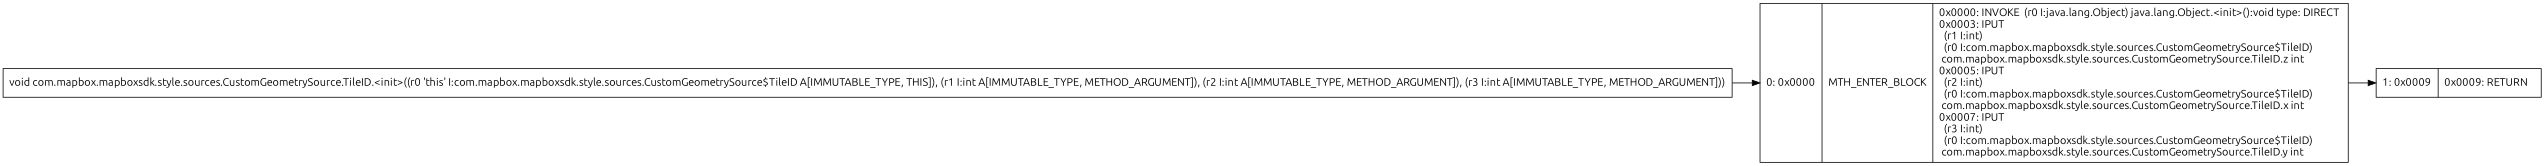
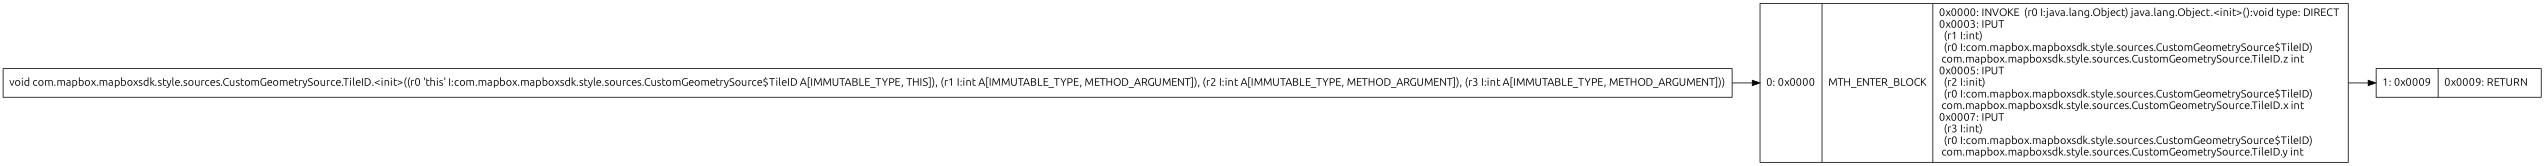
node "0: 0x0000": text "(r2 I:int)" -> "(r2 I:init)"
